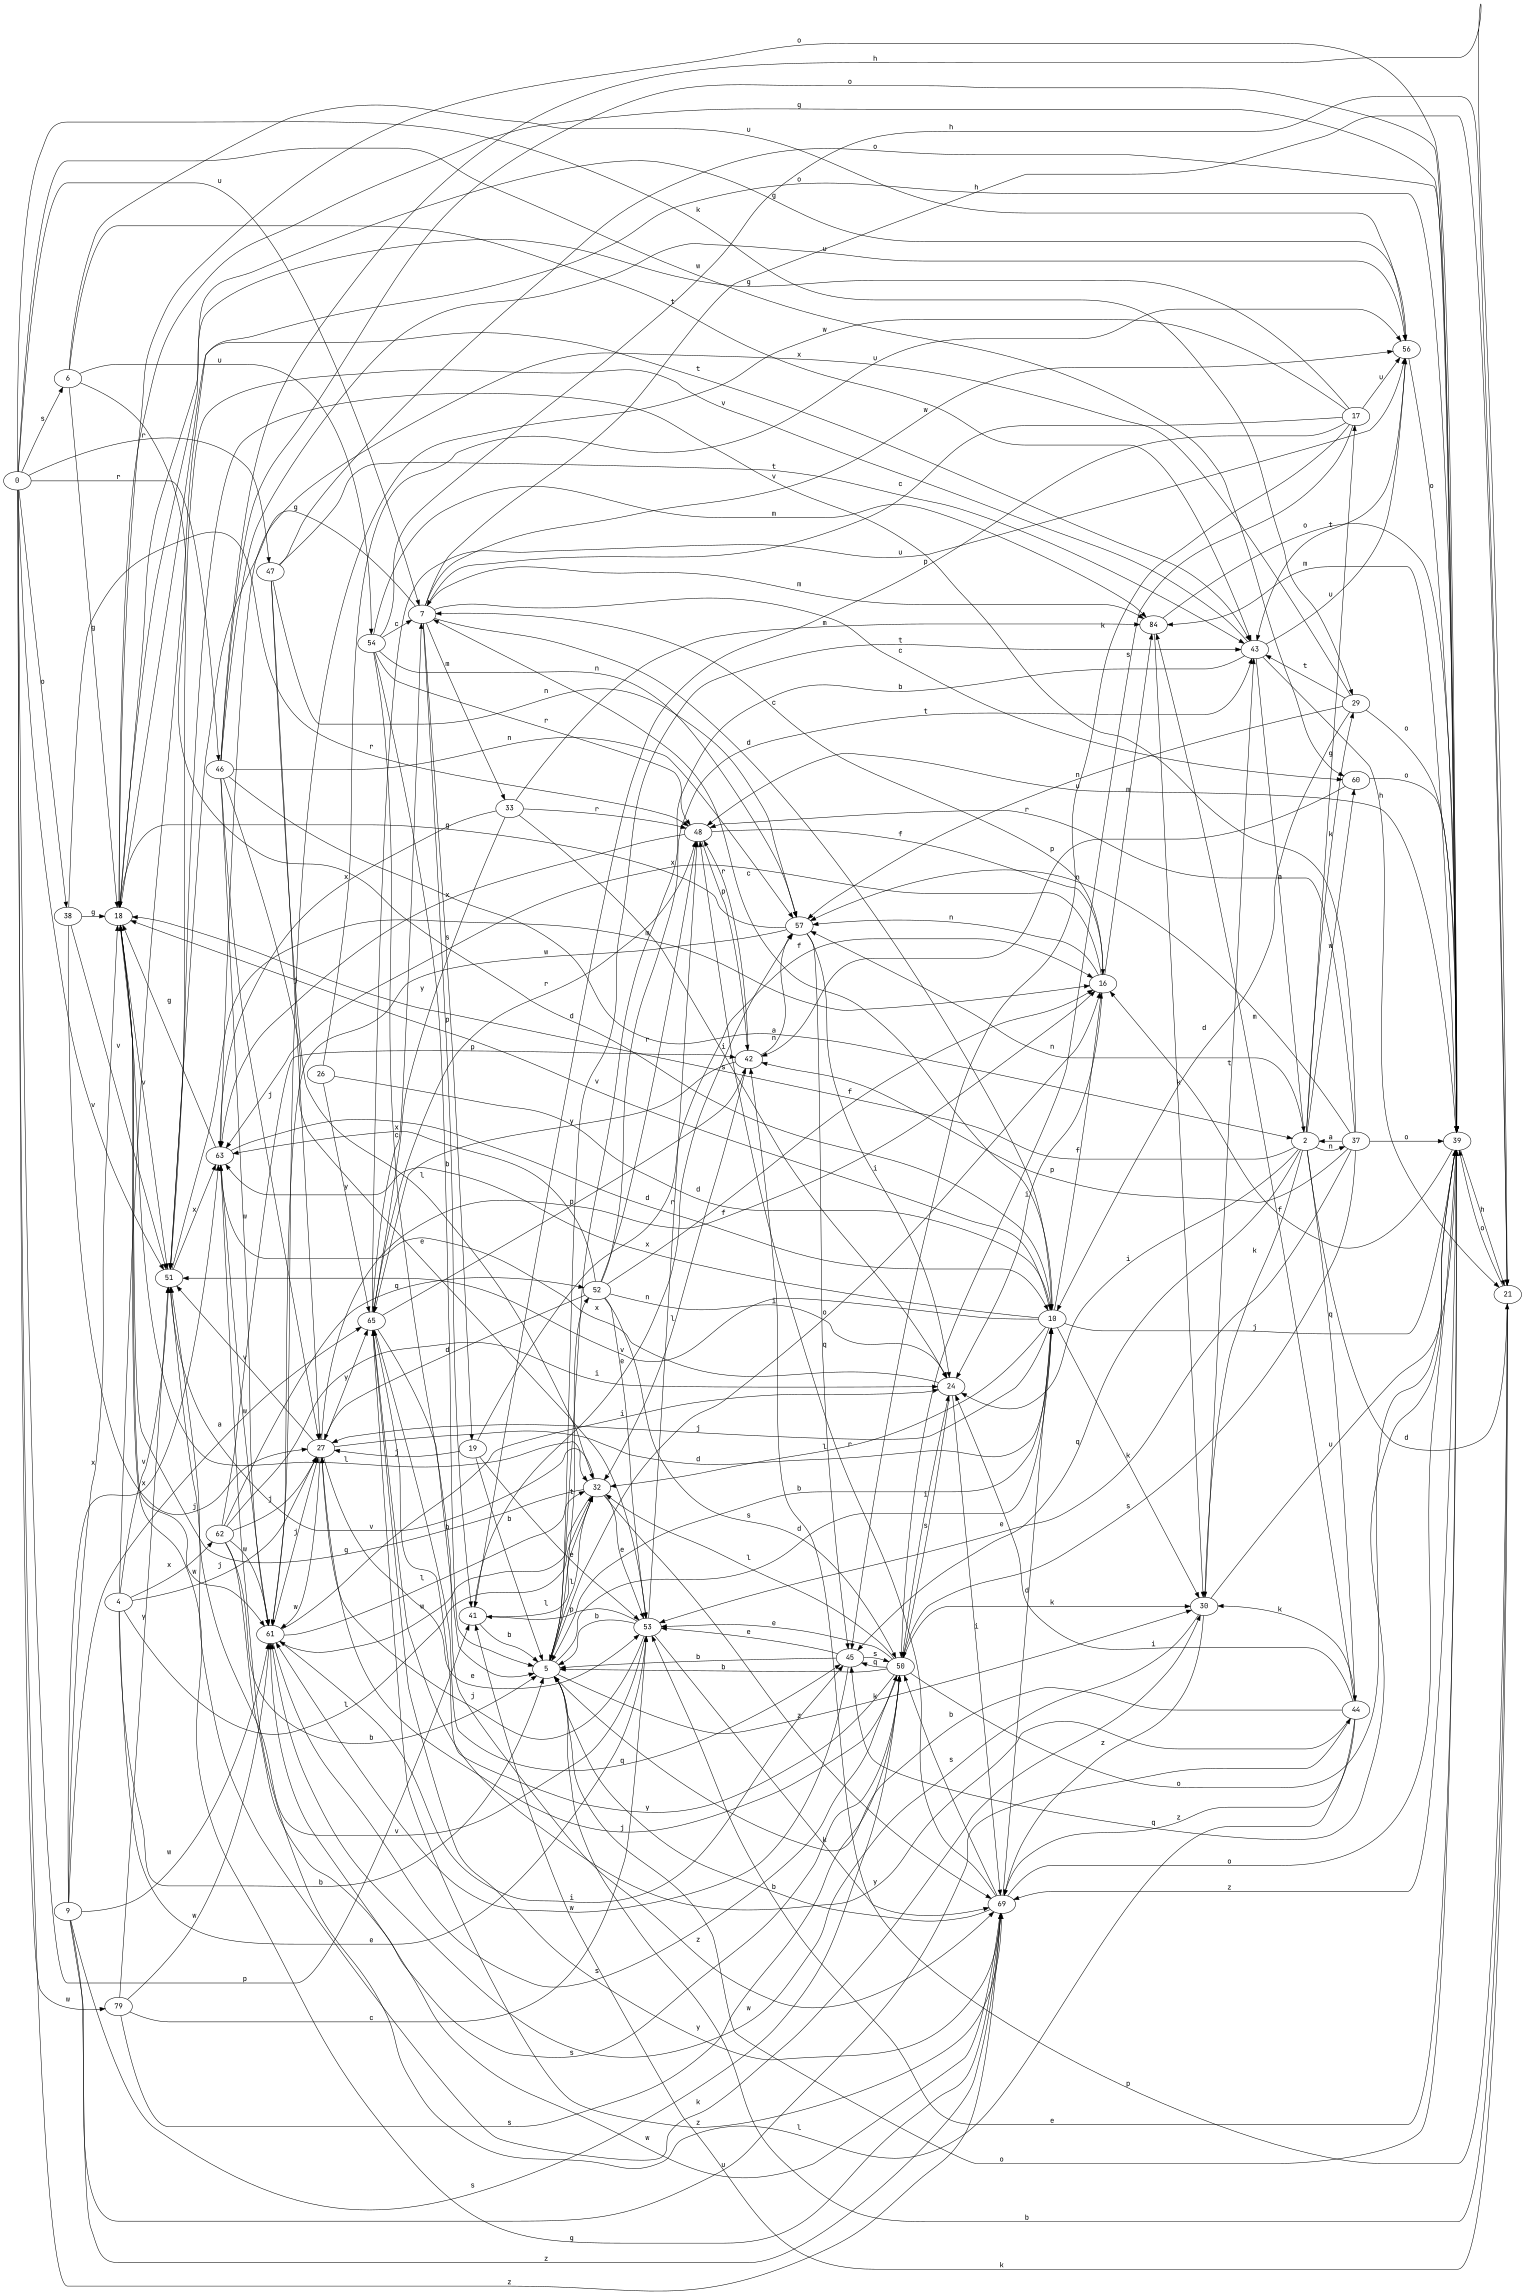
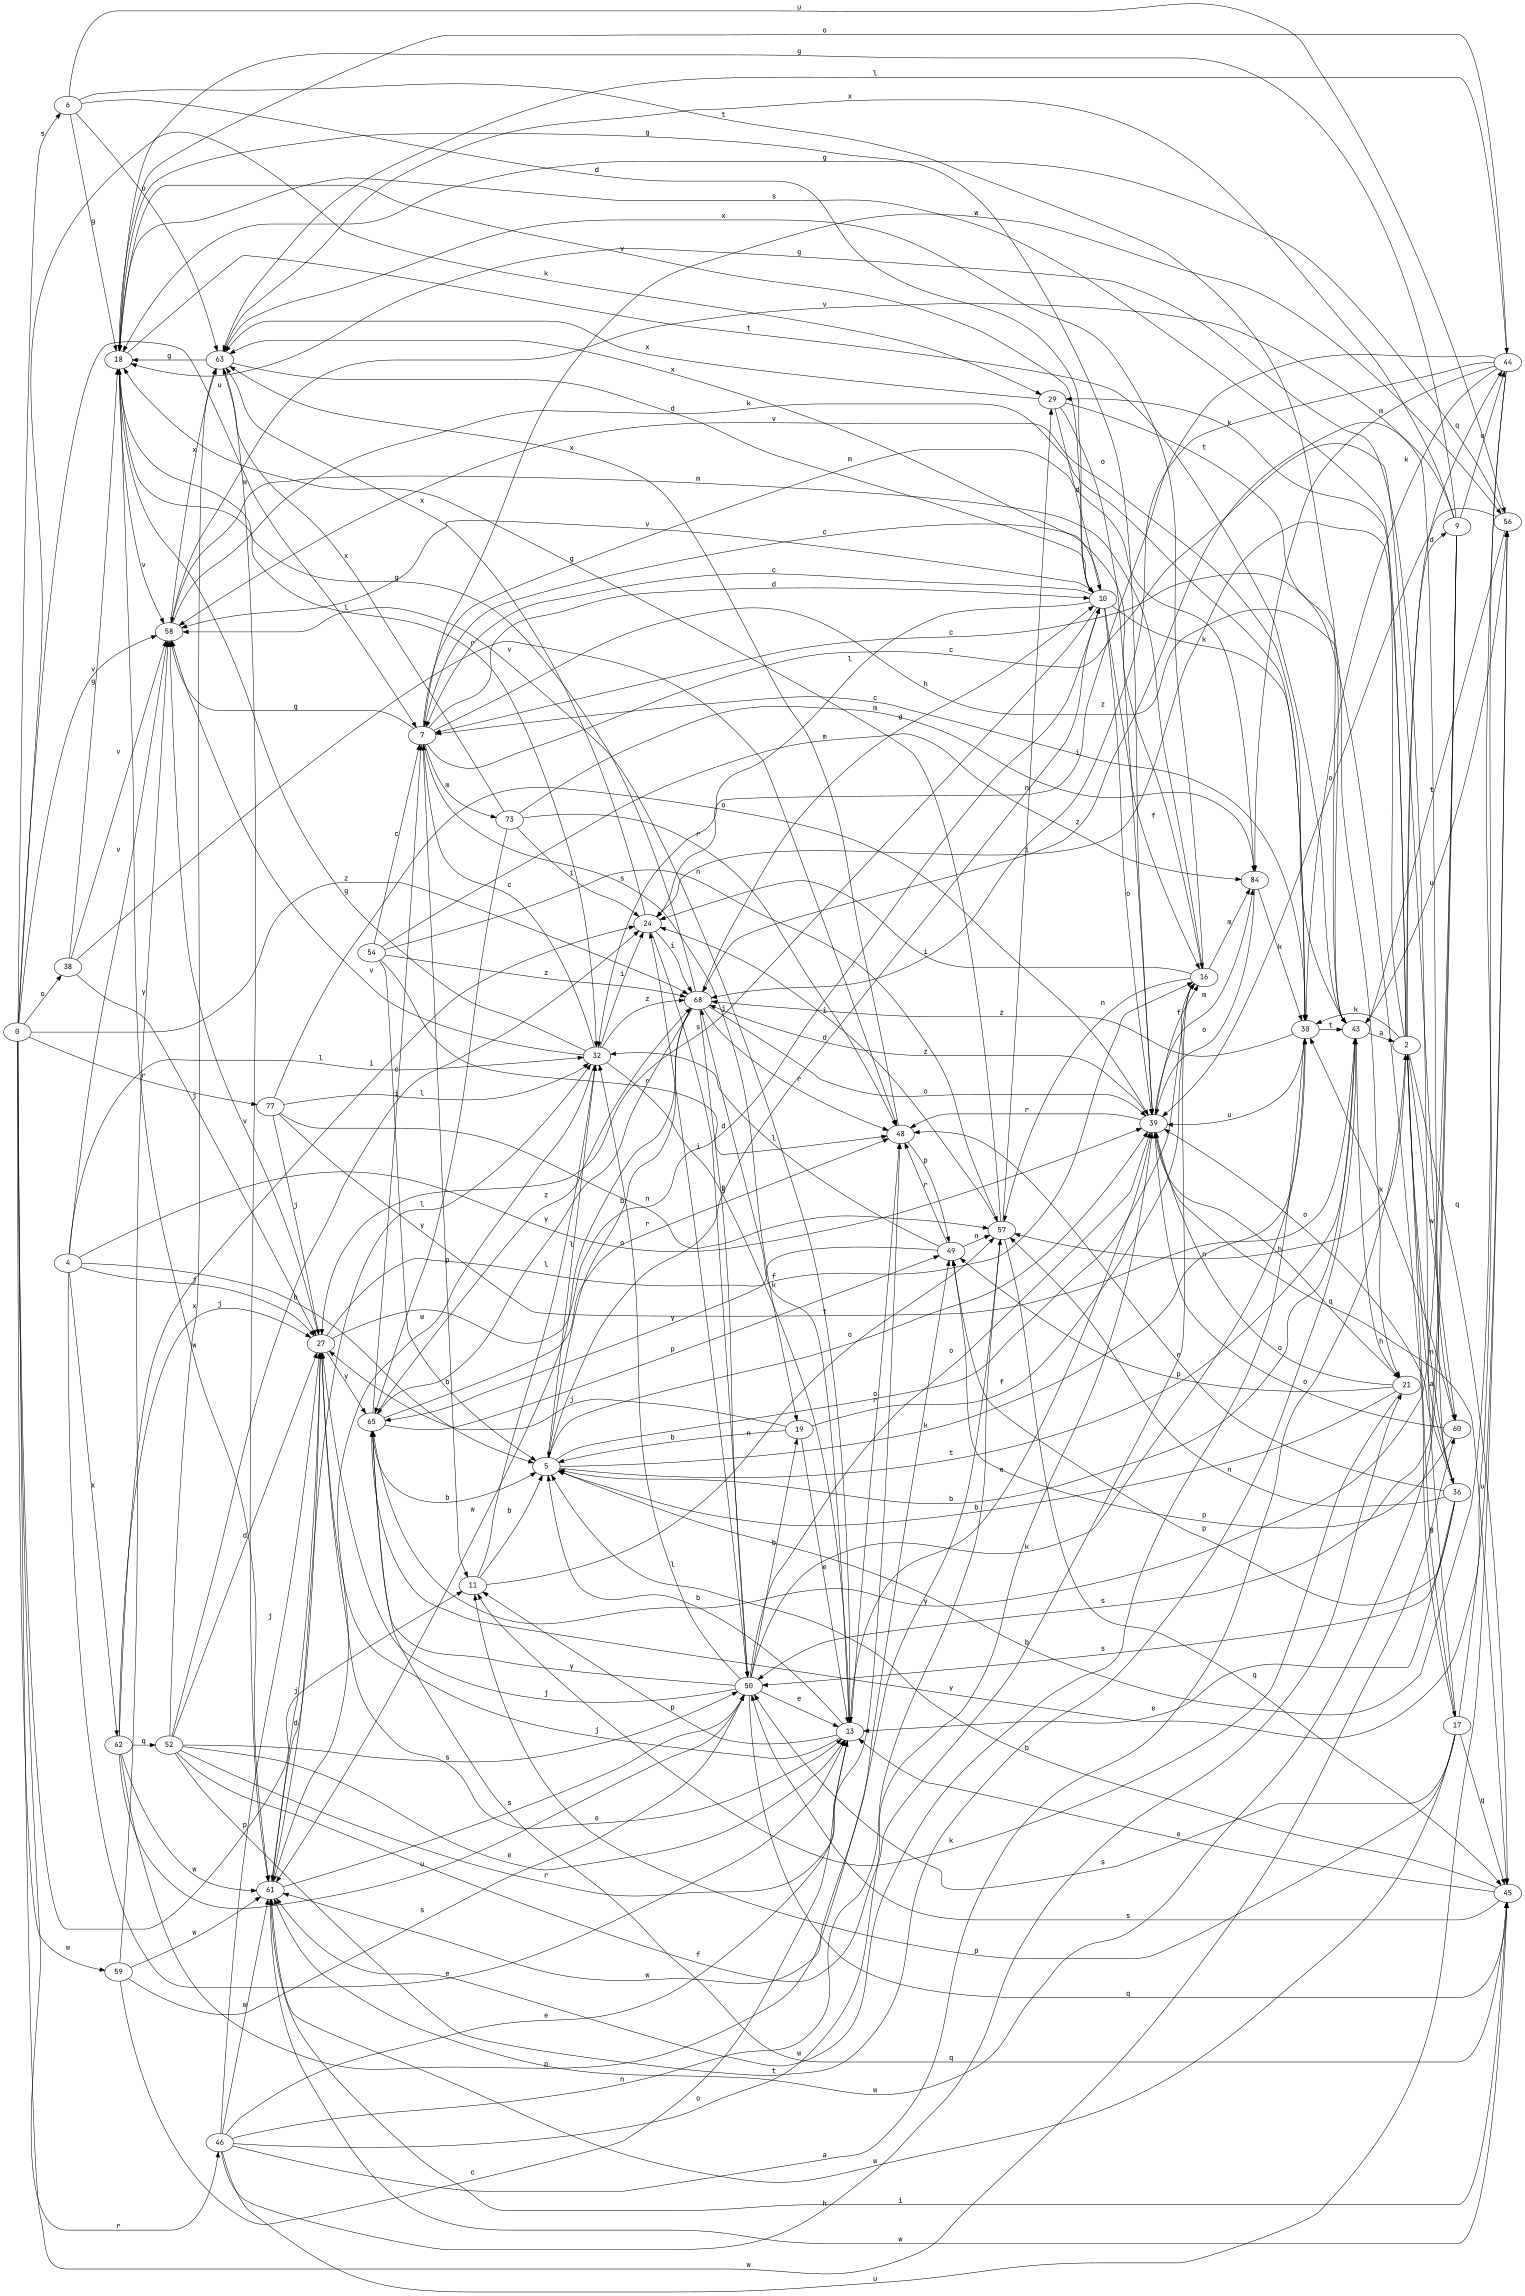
edge "18" -> "39": now "18" -> "44"
edge "54" -> "21": removed, label "h"
edge "6" -> "54": now "6" -> "63"
edge "65" -> "56": removed, label "u"
node "47": label "47" -> "77"
edge "17" -> "45": label "k" -> "q"
edge "30" -> "7": added, label "c"
edge "29" -> "57": reversed
edge "39" -> "48": label "u" -> "r"
node "33": label "33" -> "73"
edge "48" -> "16": removed, label "f"
edge "32" -> "7": added, label "c"
node "42": label "42" -> "49"
node "26": removed
node "37": label "37" -> "36"
edge "60" -> "30": added, label "k"
node "51": label "51" -> "58"
edge "10" -> "39": label "j" -> "o"
edge "2" -> "21": now "2" -> "9"
edge "9" -> "65": label "a" -> "y"
edge "61" -> "24": now "32" -> "24"
edge "9" -> "18": label "x" -> "g"
edge "5" -> "52": removed, label "t"
edge "10" -> "5": removed, label "b"
edge "27" -> "61": label "w" -> "d"
node "41": label "41" -> "11"
node "53": label "53" -> "13"
edge "50" -> "5": now "50" -> "19"
edge "62" -> "5": removed, label "b"
node "69": label "69" -> "68"
node "79": label "79" -> "59"
edge "62" -> "50": label "s" -> "u"
